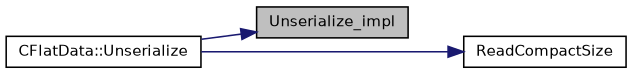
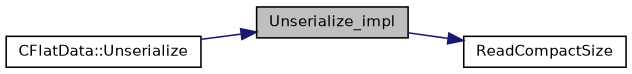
edge "CFlatData::Unserialize" -> "ReadCompactSize": now "Unserialize_impl" -> "ReadCompactSize"
